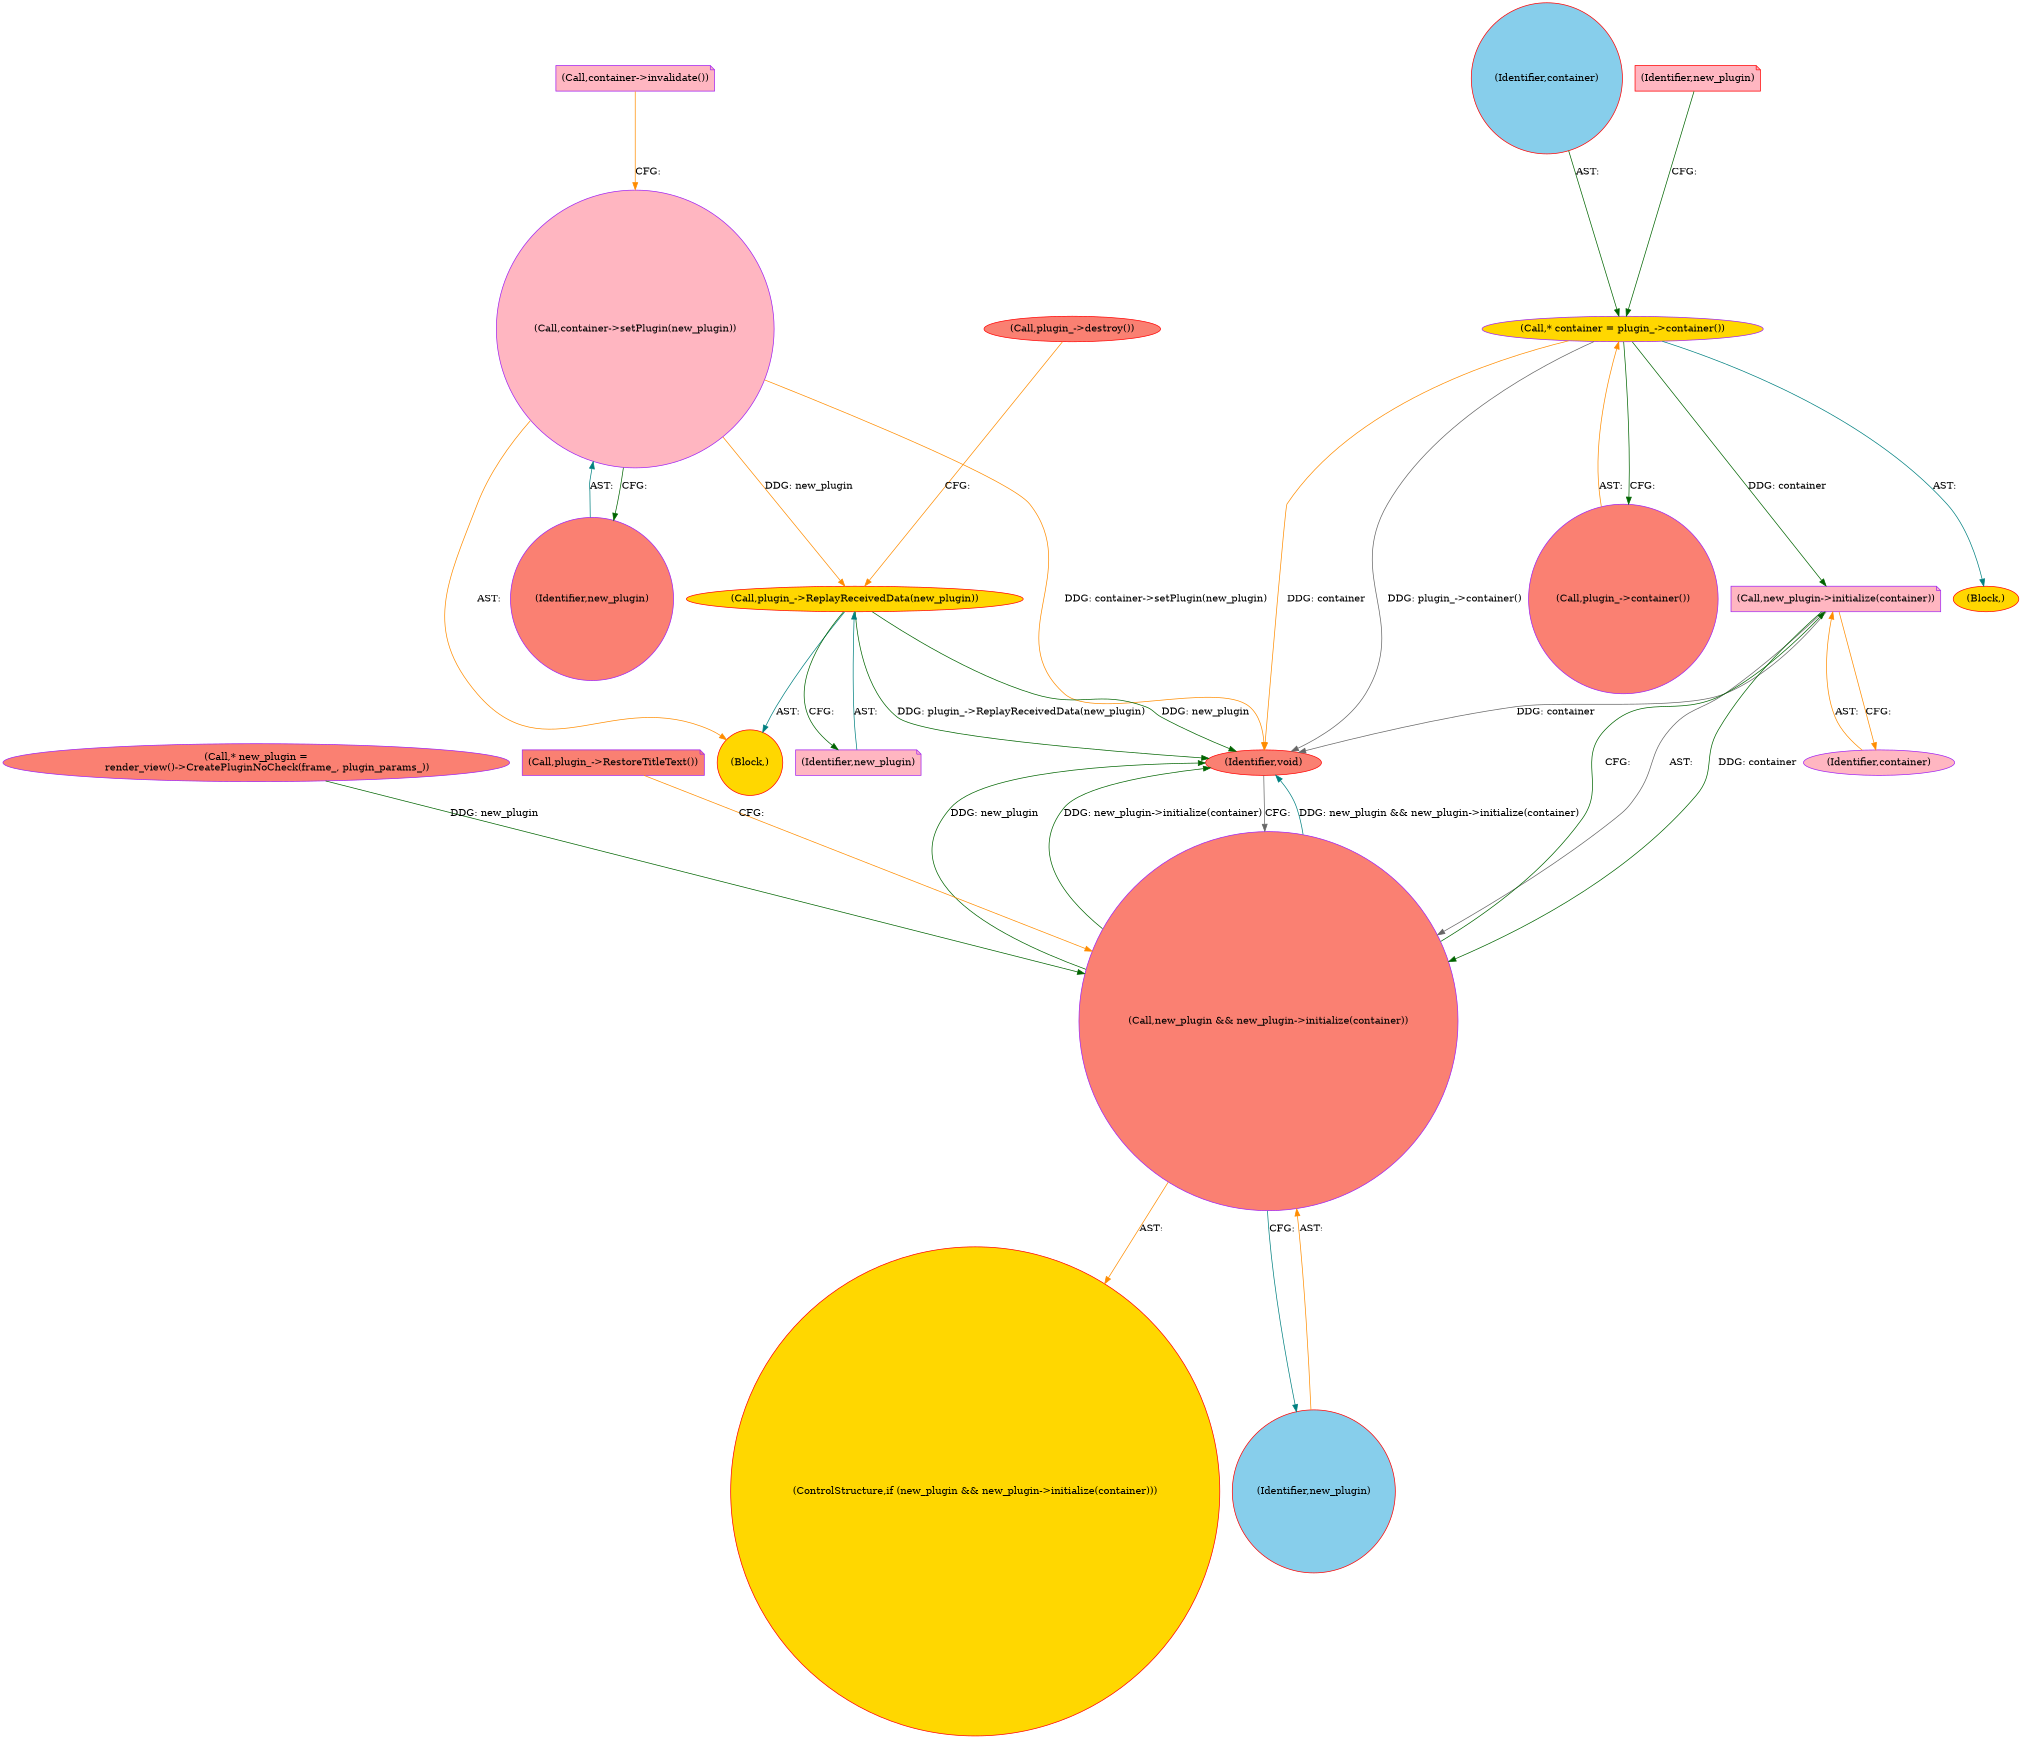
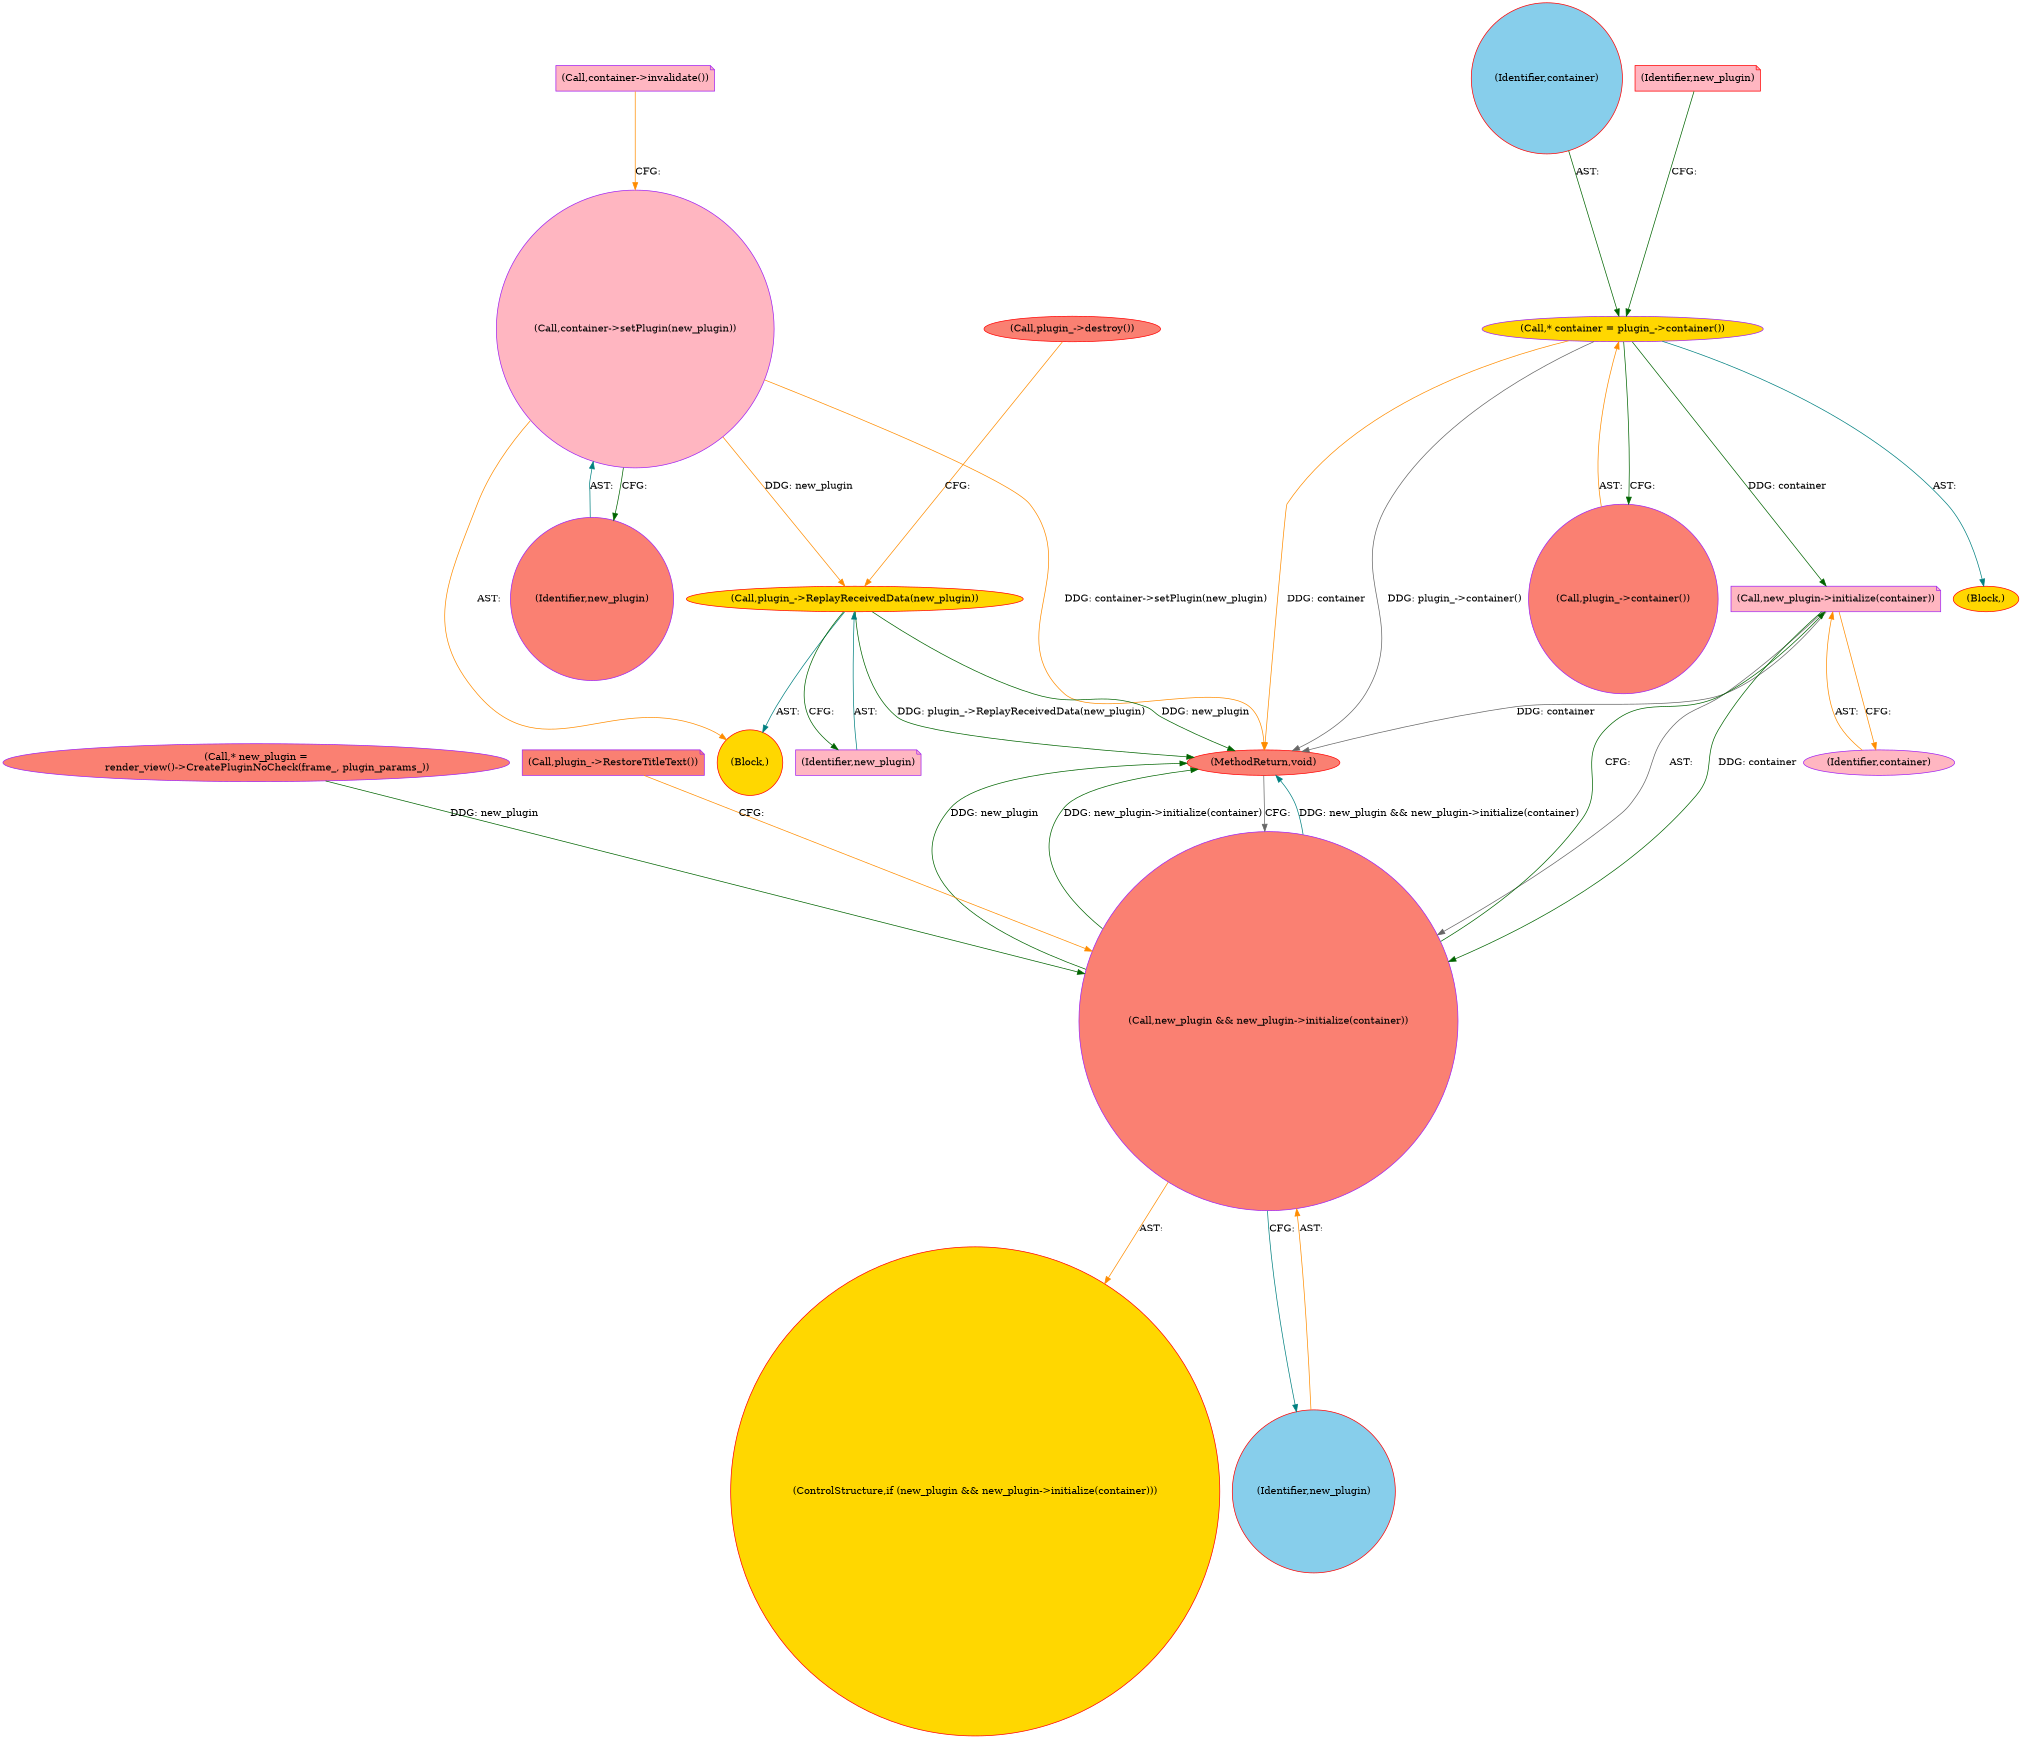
node "(Identifier,void)": label "(Identifier,void)" -> "(MethodReturn,void)"
